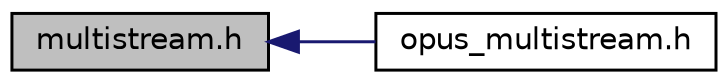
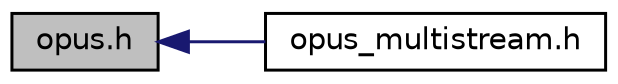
node "multistream.h": label "multistream.h" -> "opus.h"
